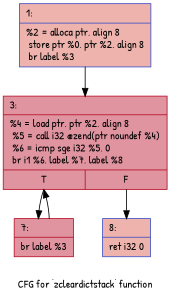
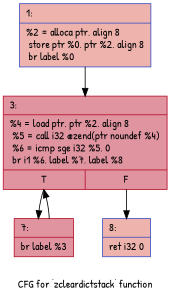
node "1:": text "br label %3" -> "br label %0"
